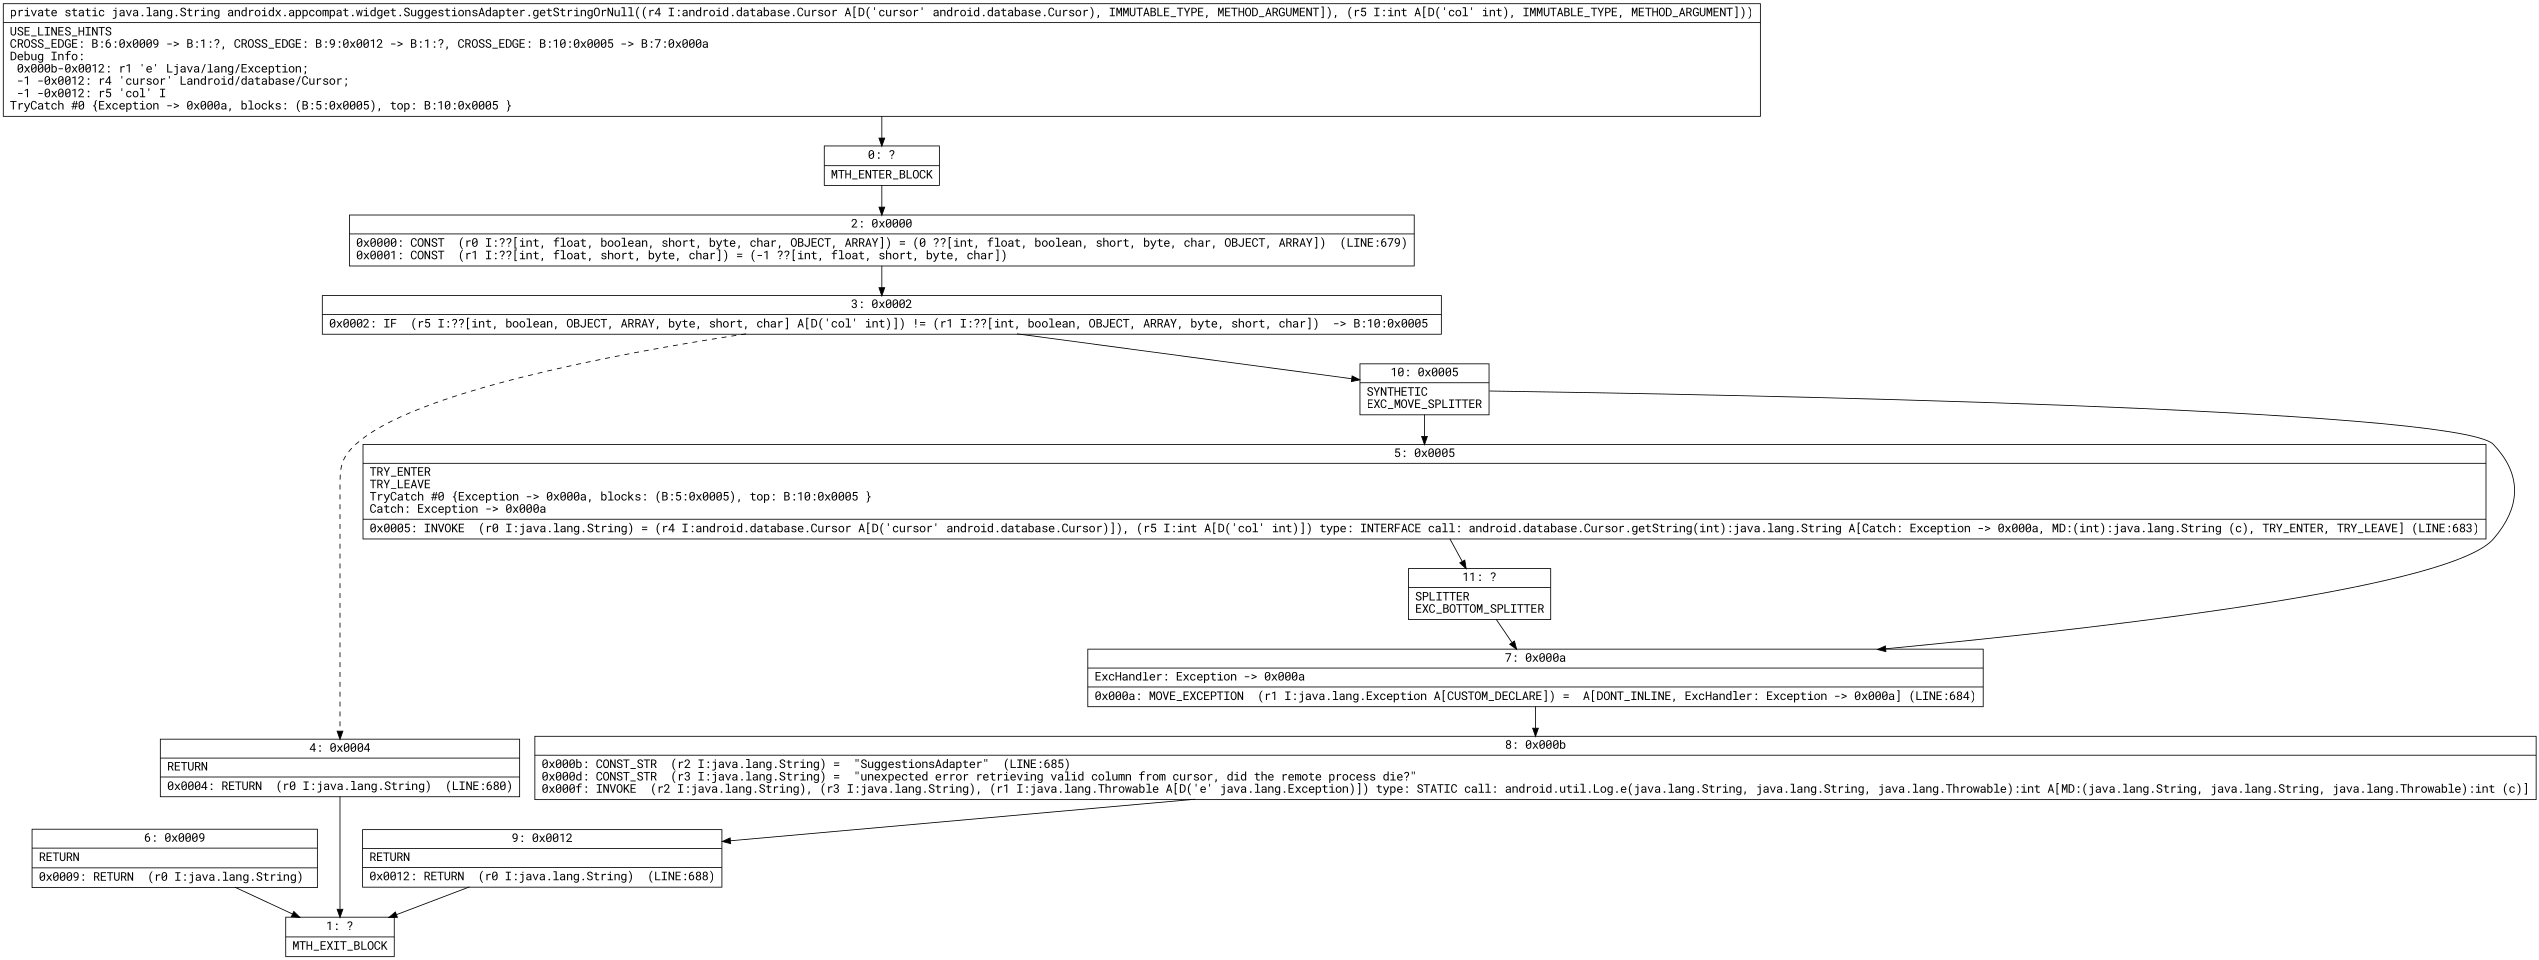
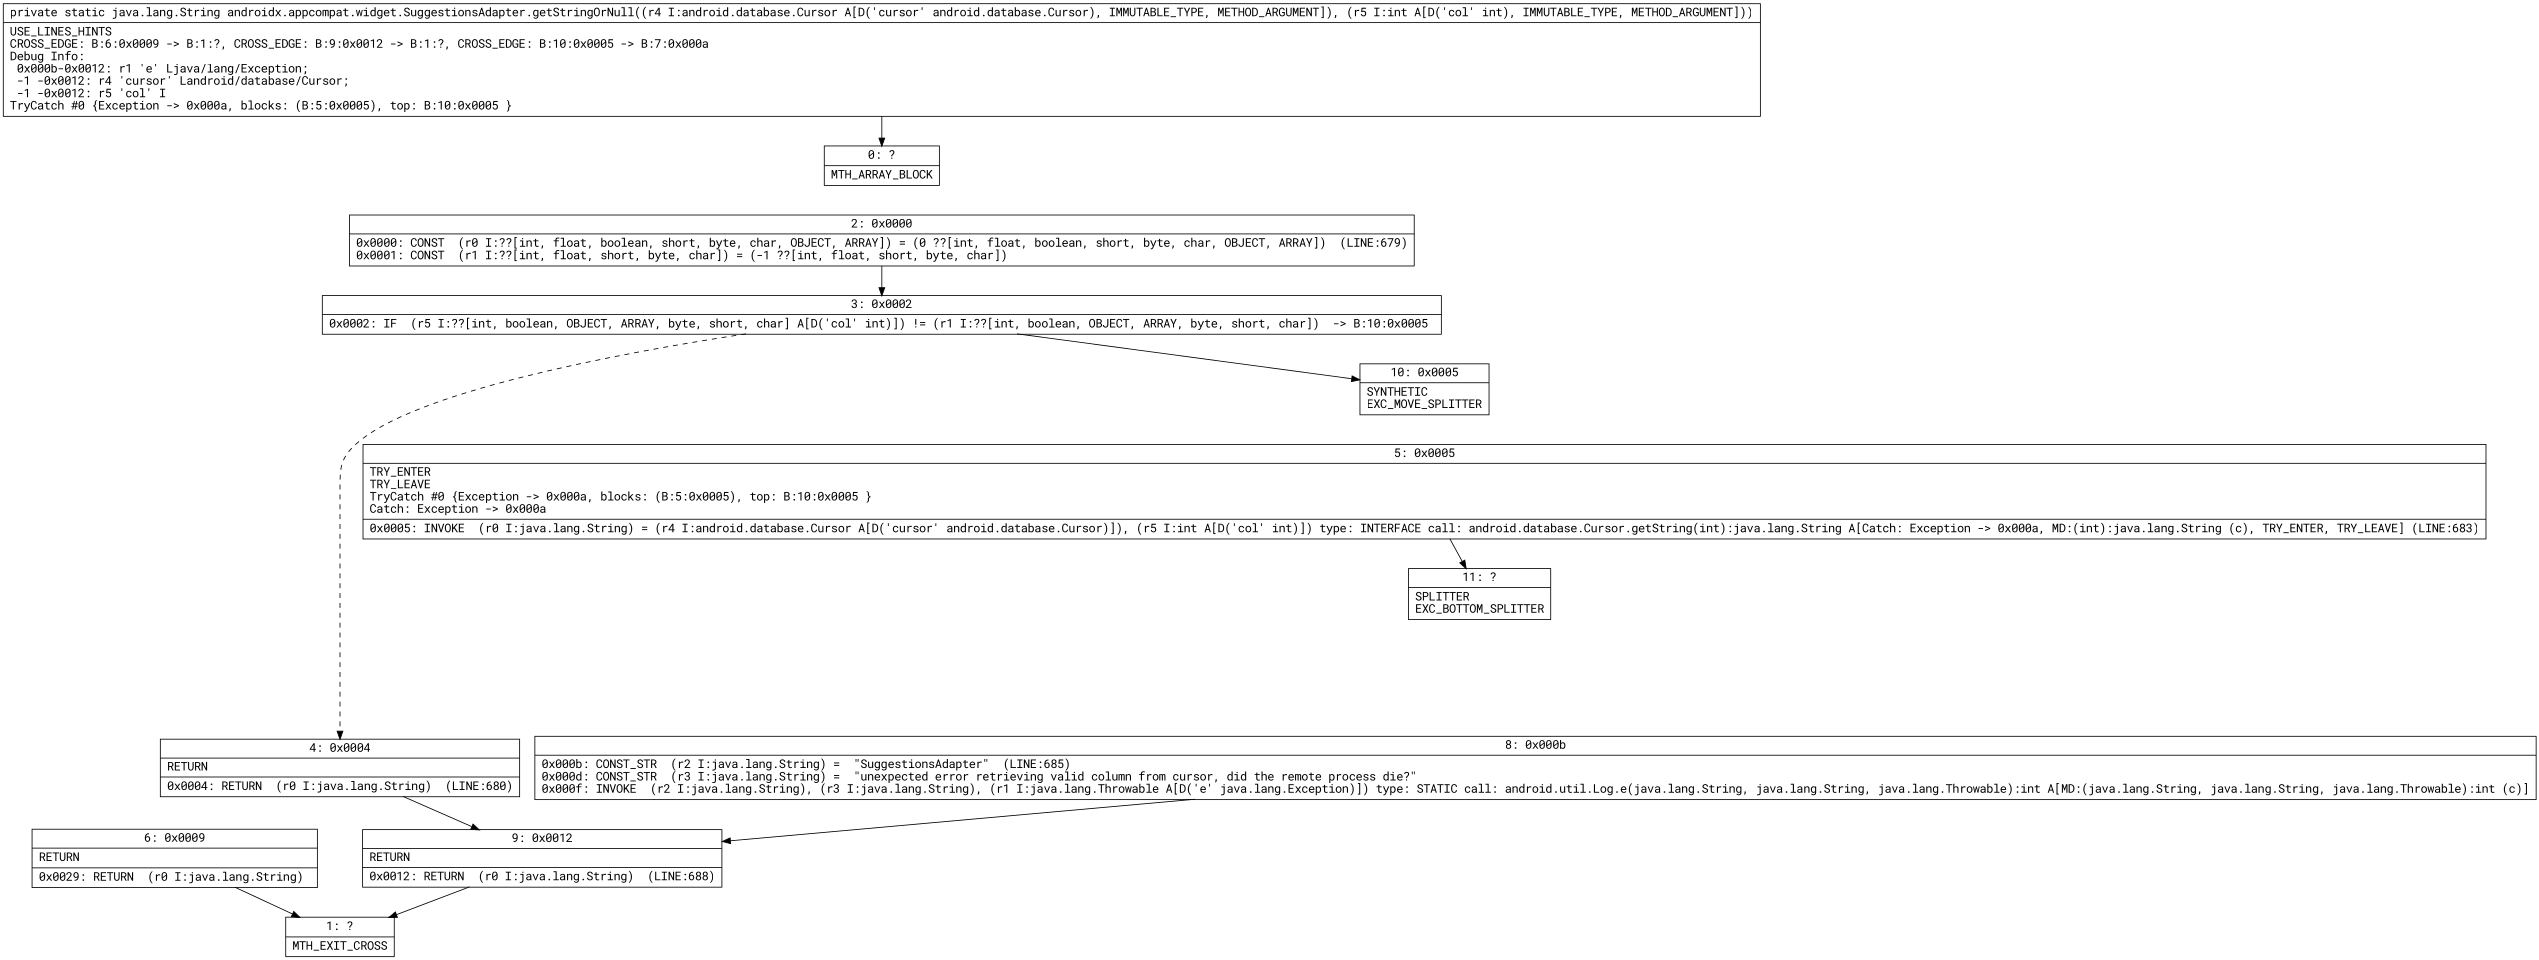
node "0: ?": text "MTH_ENTER_BLOCK" -> "MTH_ARRAY_BLOCK"
edge "0: ?" -> "2: 0x0000": removed
edge "10: 0x0005" -> "5: 0x0005": removed
node "7: 0x000a": removed
edge "4: 0x0004" -> "1: ?": now "4: 0x0004" -> "9: 0x0012"
node "6: 0x0009": text "0x0009: RETURN  (r0 I:java.lang.String)" -> "0x0029: RETURN  (r0 I:java.lang.String)"
node "1: ?": text "MTH_EXIT_BLOCK" -> "MTH_EXIT_CROSS"
